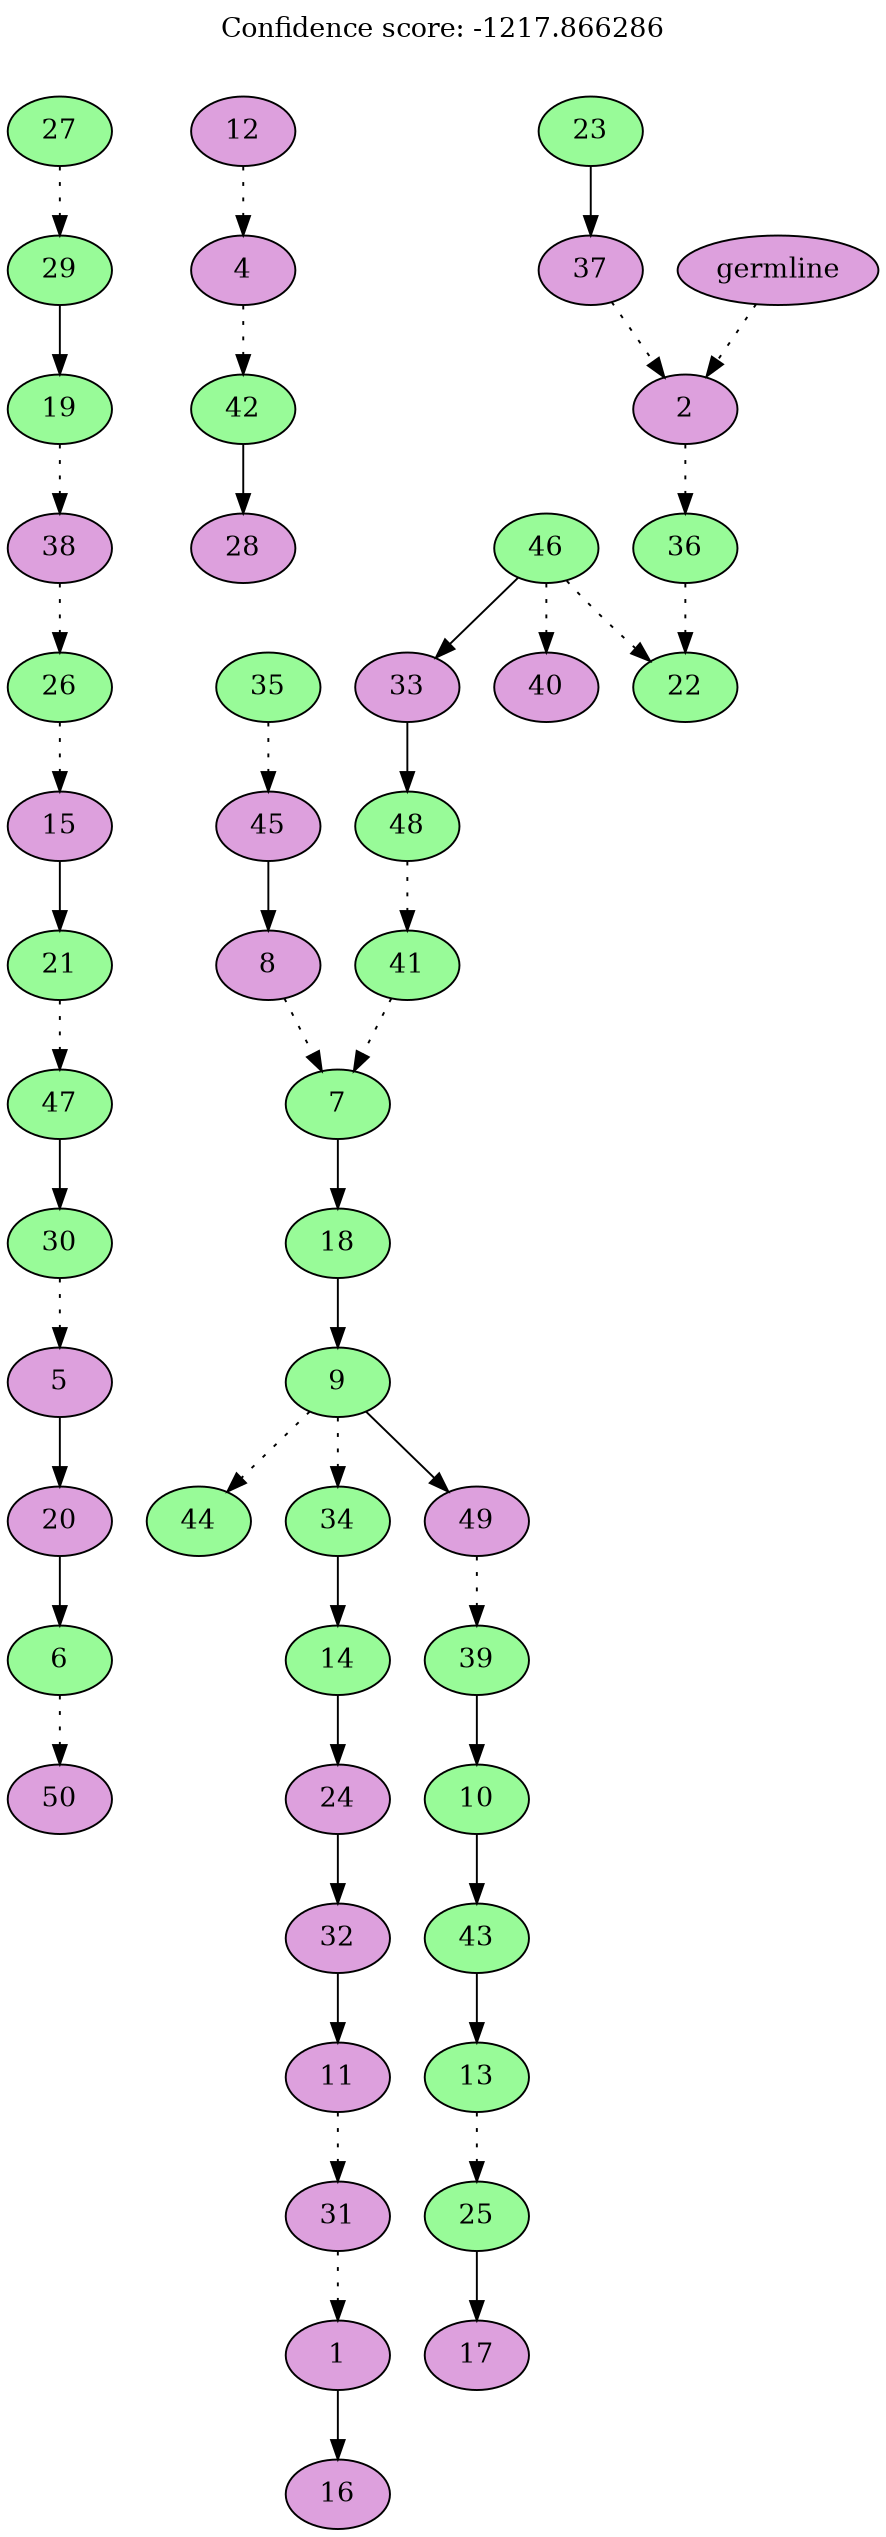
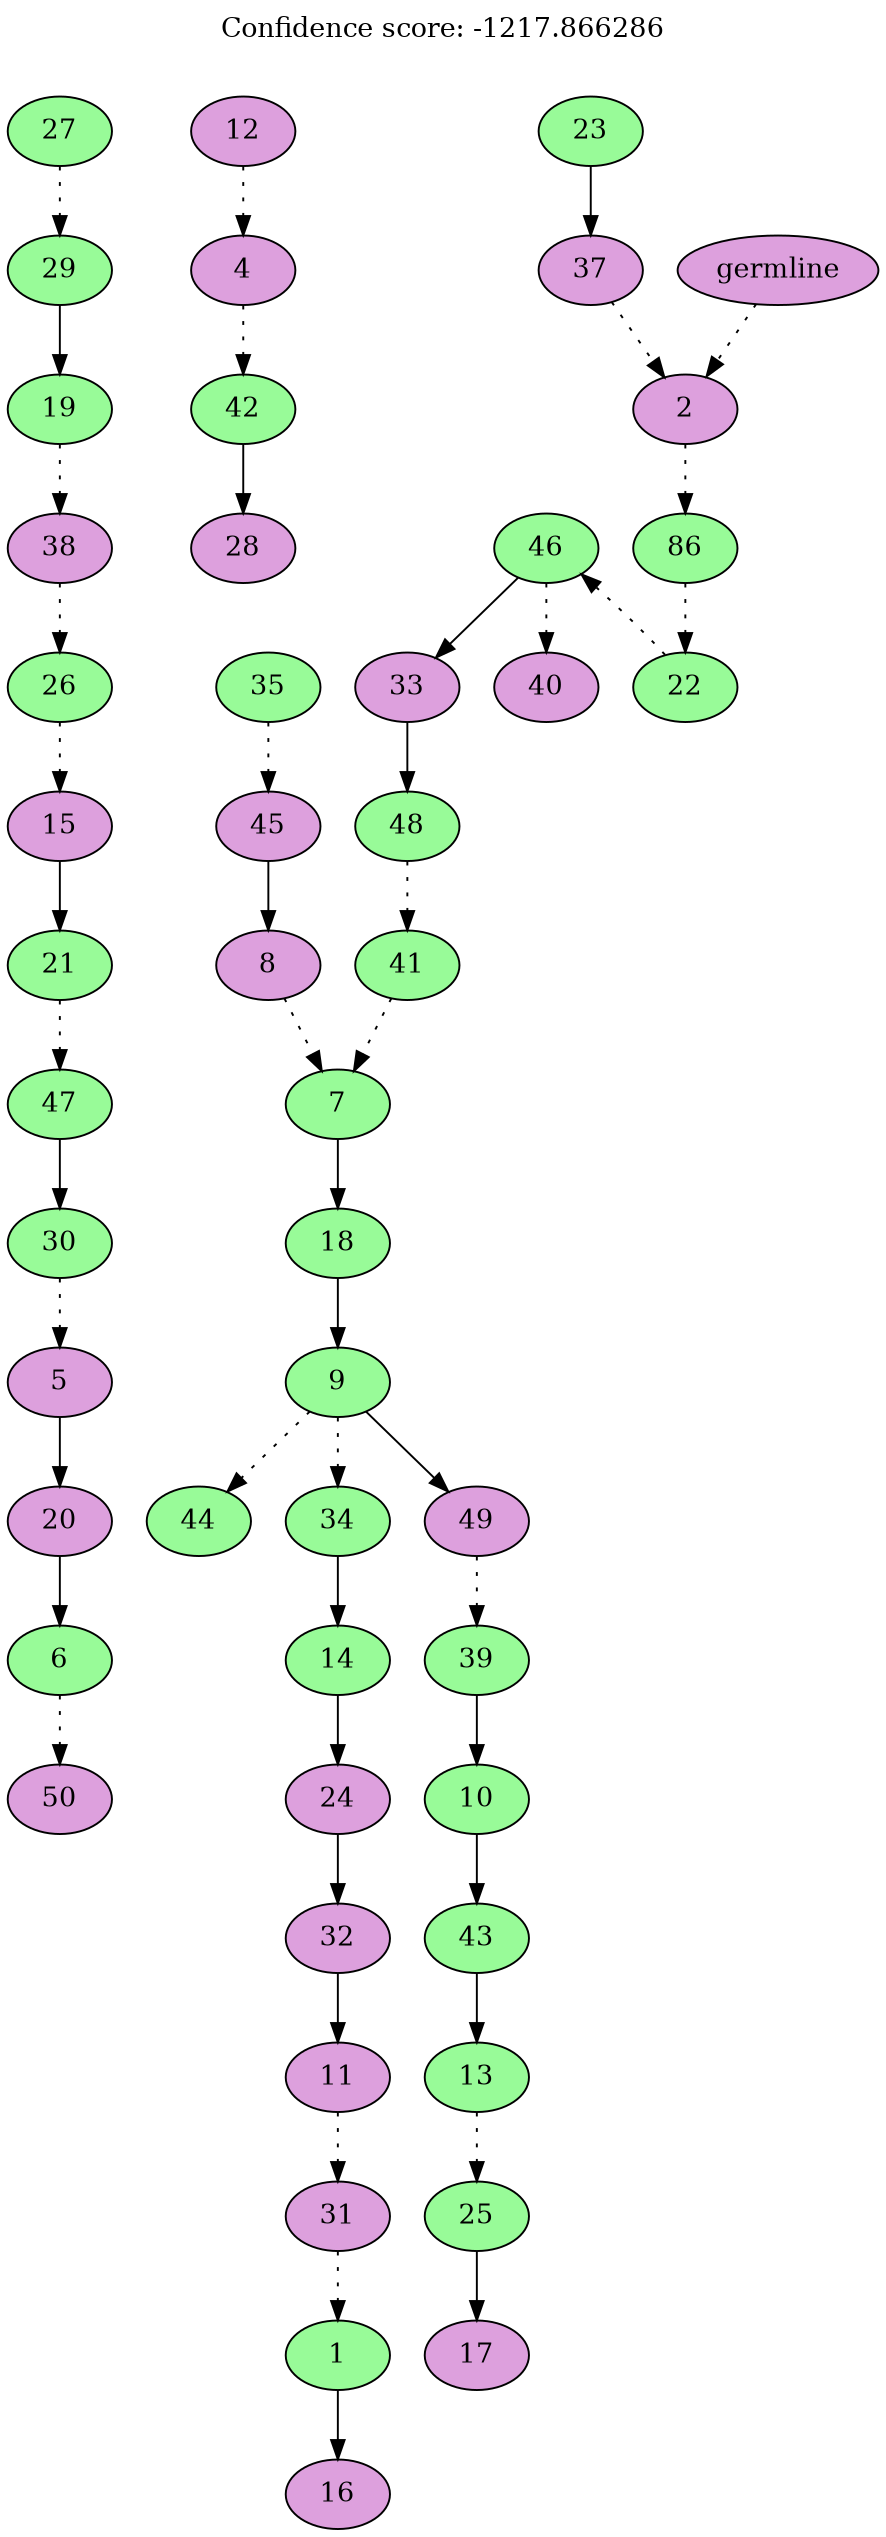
node "36": label "36" -> "86"
edge "46" -> "22": reversed
node "1": fillcolor plum -> palegreen
